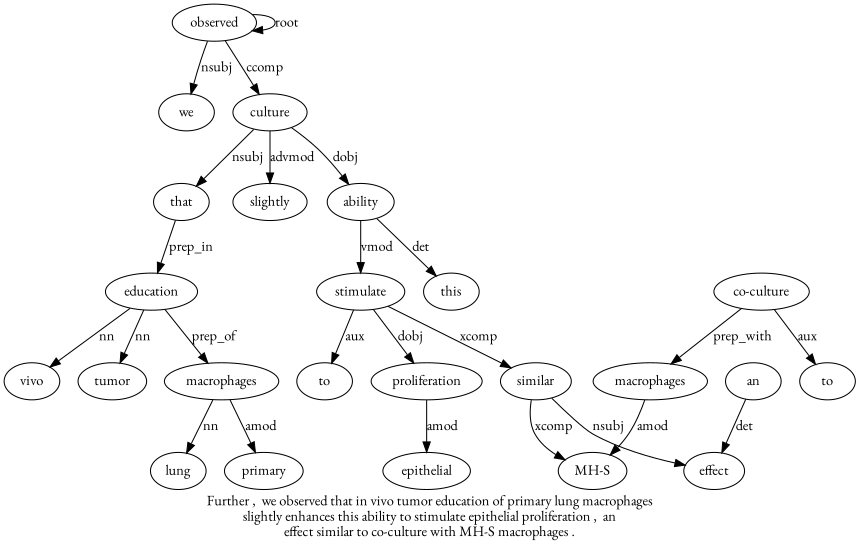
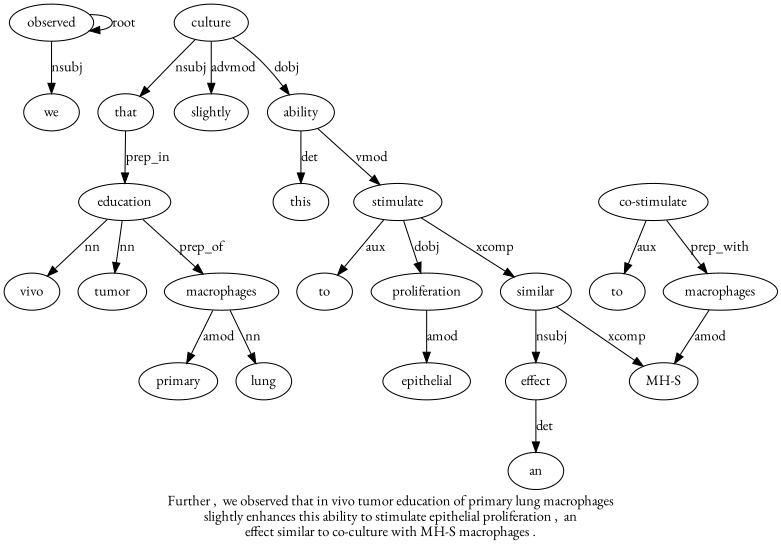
edge "observed" -> "culture": removed, label "ccomp"
node "co-culture": label "co-culture" -> "co-stimulate"
edge "an" -> "effect": reversed
